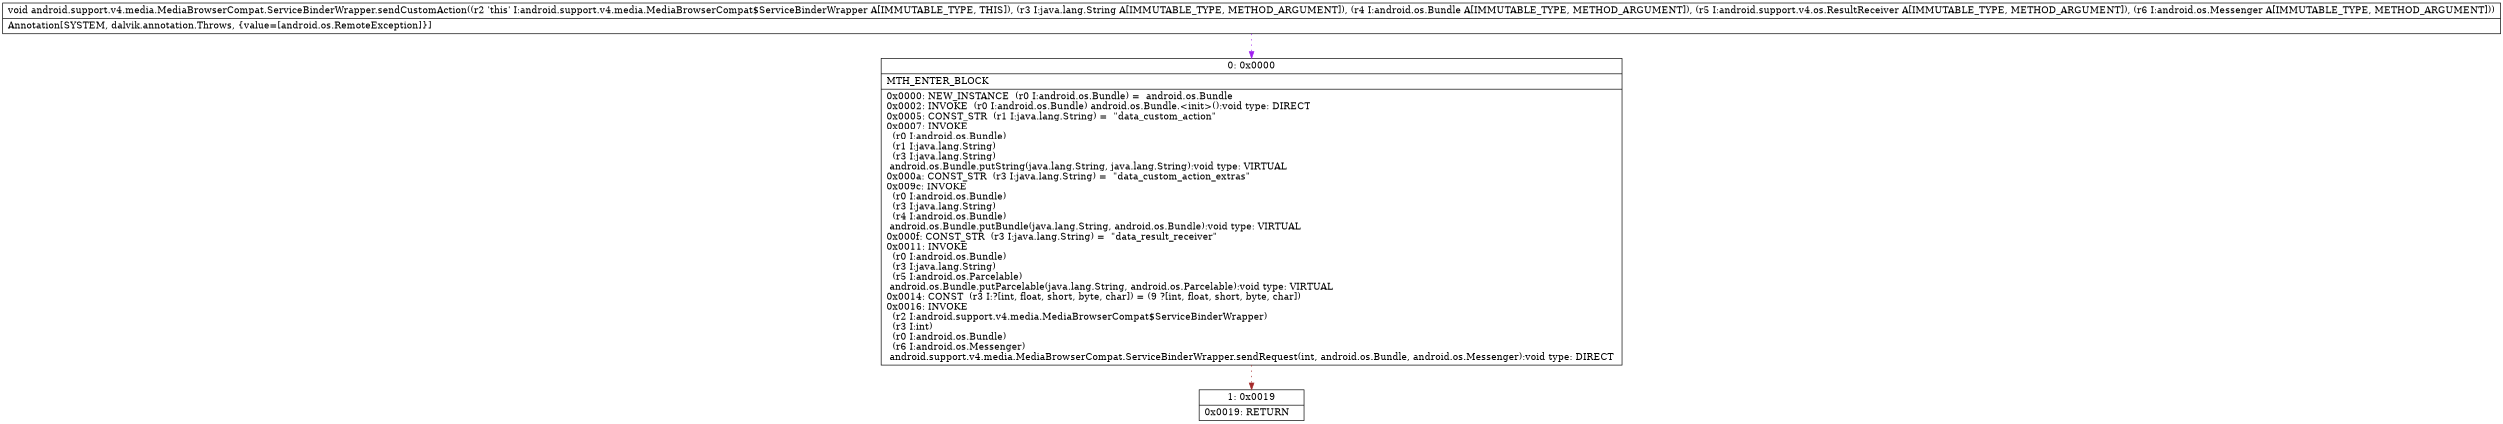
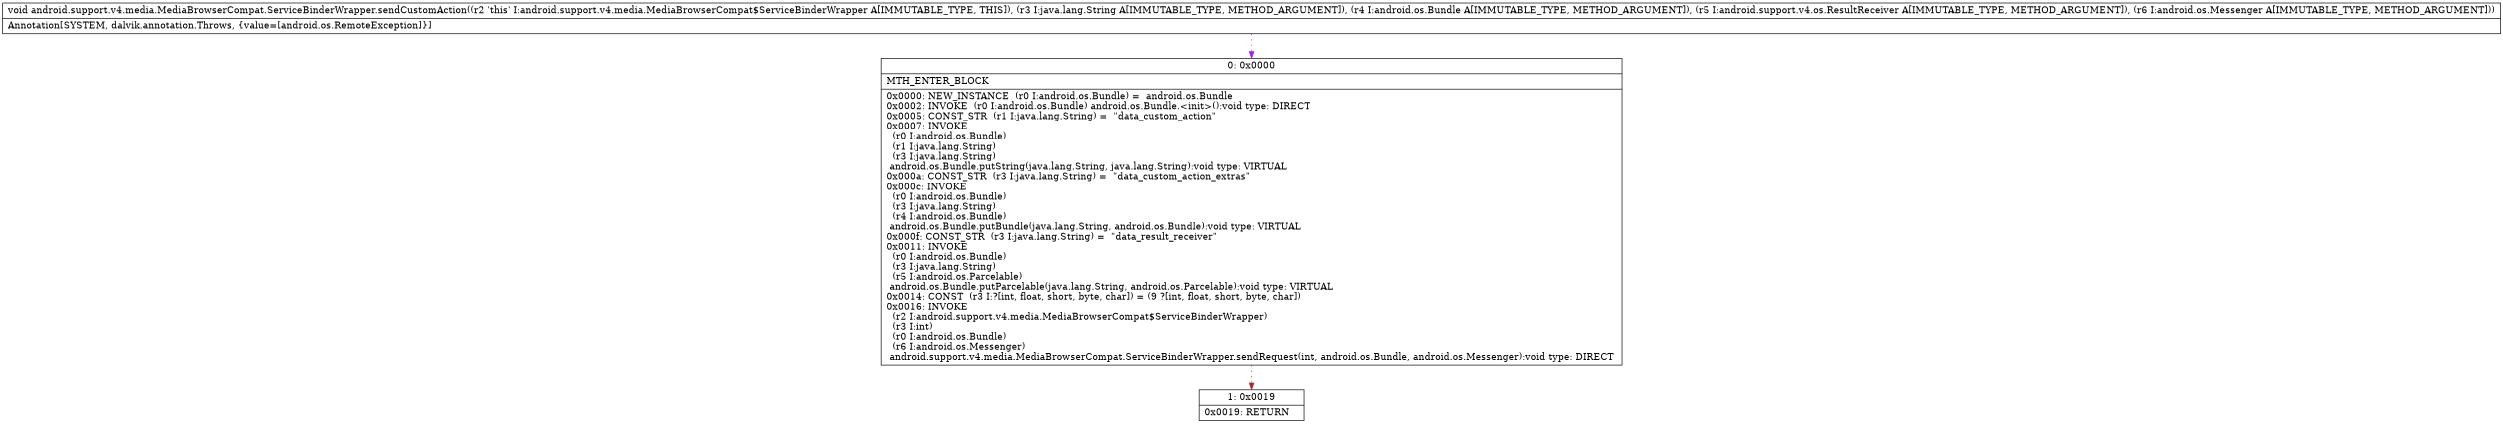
node "0: 0x0000": text "0x009c: INVOKE" -> "0x000c: INVOKE"
